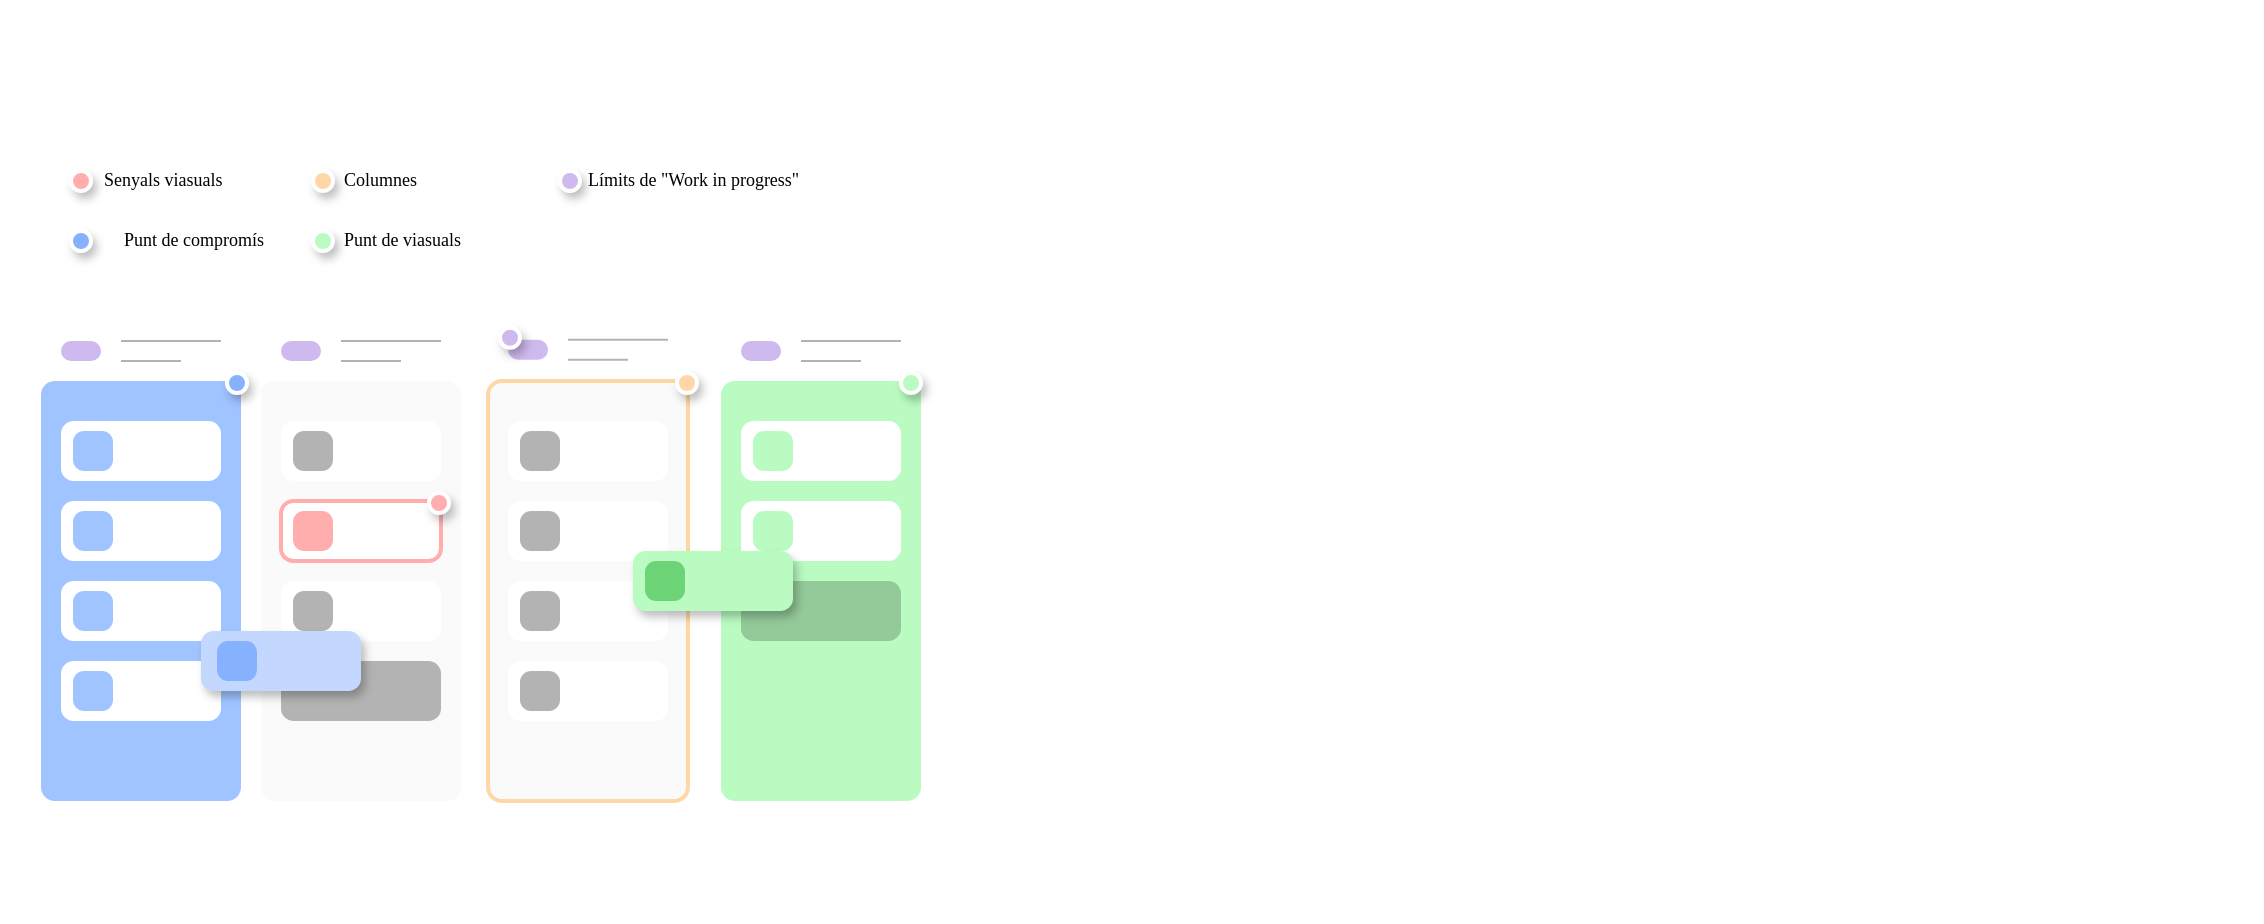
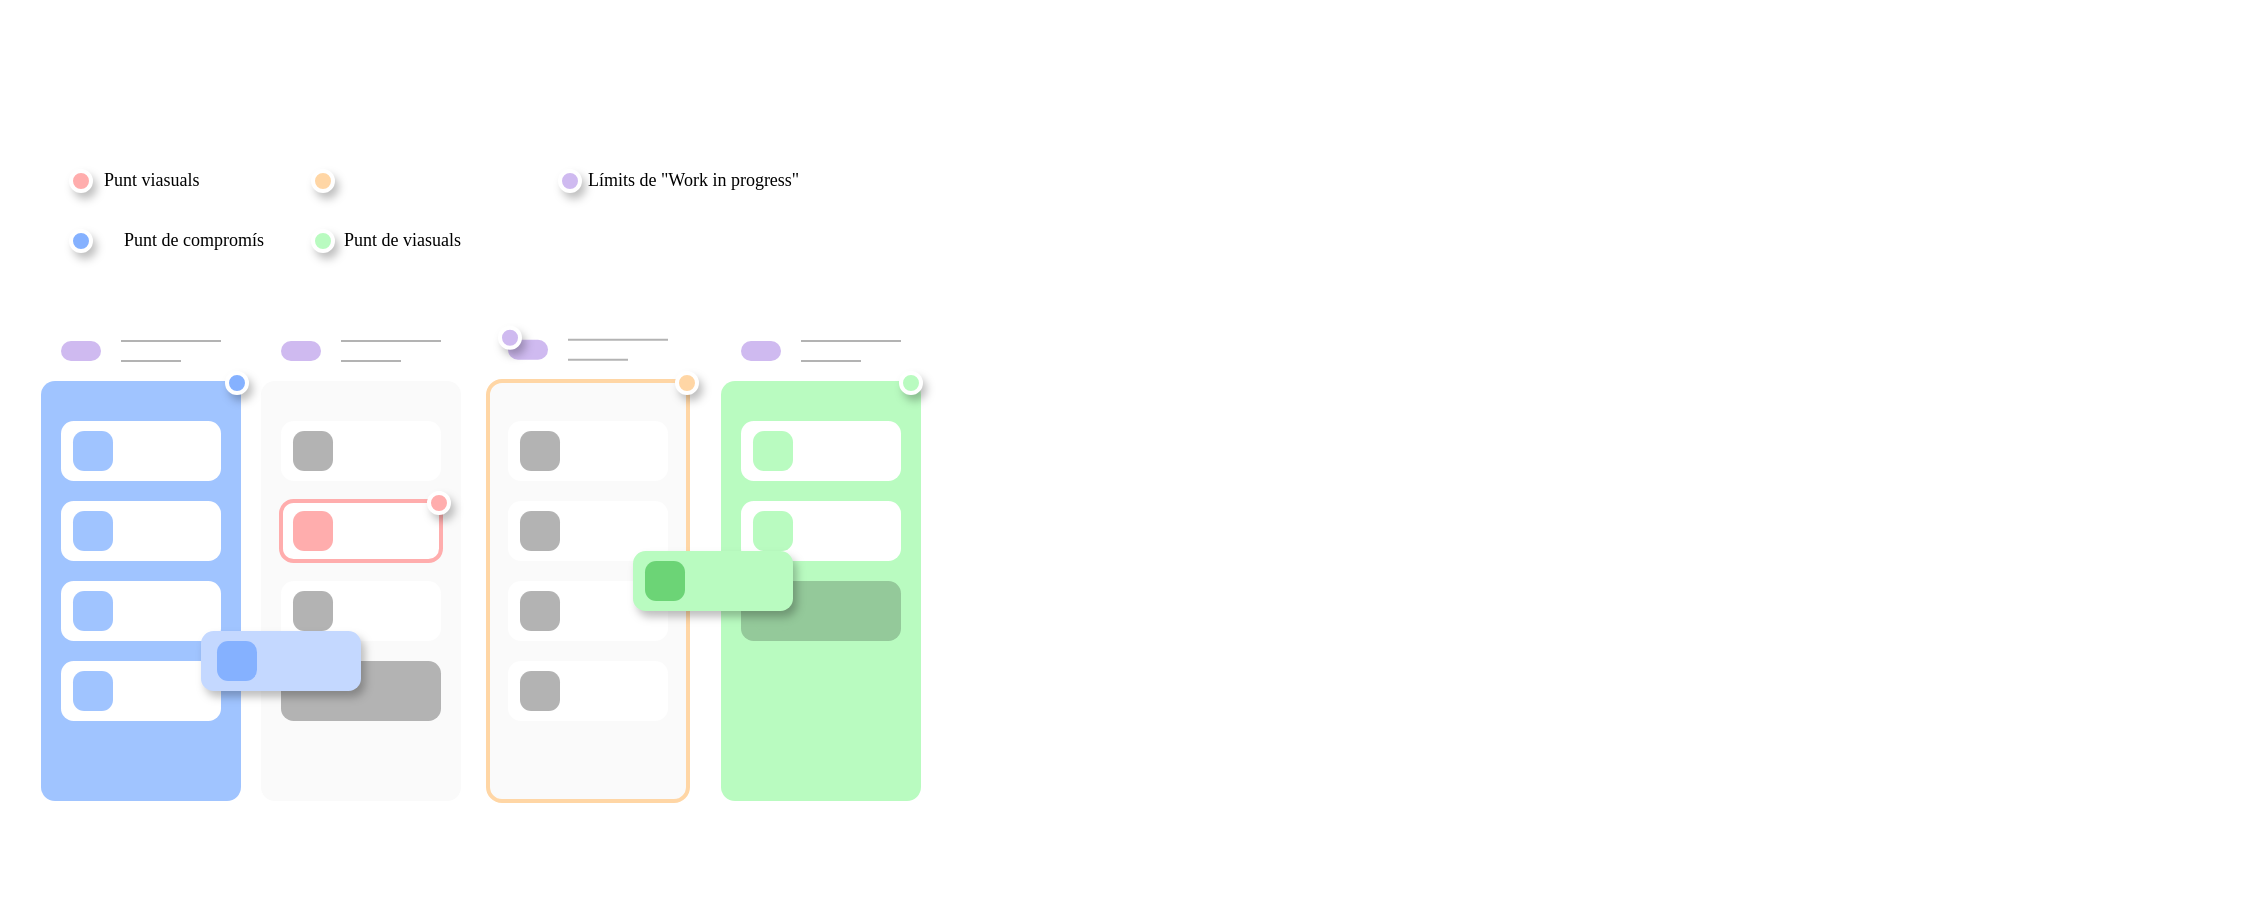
node "Senyals viasuals": label "Senyals viasuals" -> "Punt viasuals"
node "Columnes": removed
